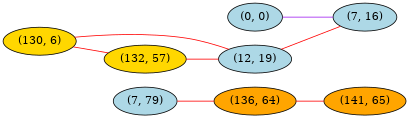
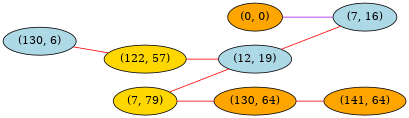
node "(0, 0)": fillcolor lightblue -> orange
edge "(130, 6)" -- "(12, 19)": now "(7, 79)" -- "(12, 19)"
node "(130, 6)": fillcolor gold -> lightblue
node "(132, 57)": label "(132, 57)" -> "(122, 57)"
node "(7, 79)": fillcolor lightblue -> gold
node "(136, 64)": label "(136, 64)" -> "(130, 64)"
node "(141, 65)": label "(141, 65)" -> "(141, 64)"
